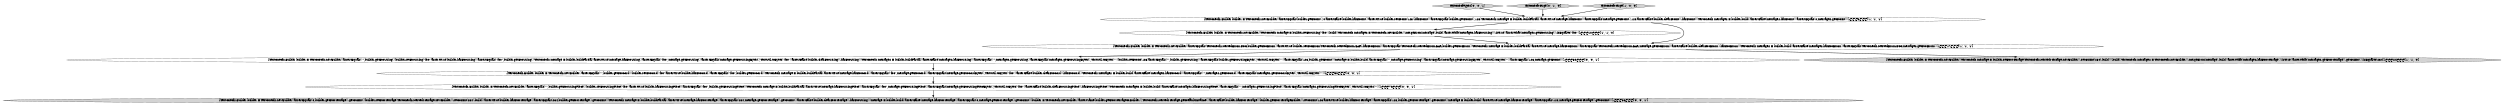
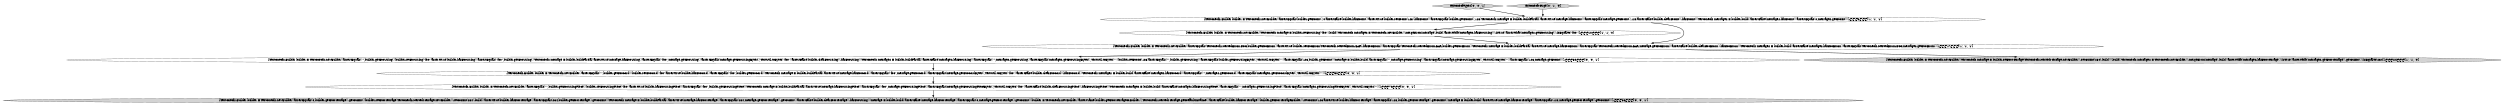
node "testOneofMerge['1', '0', '0']": removed
